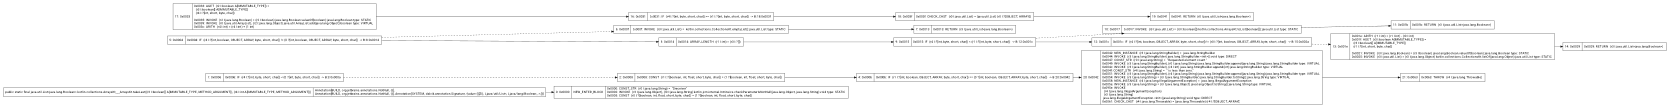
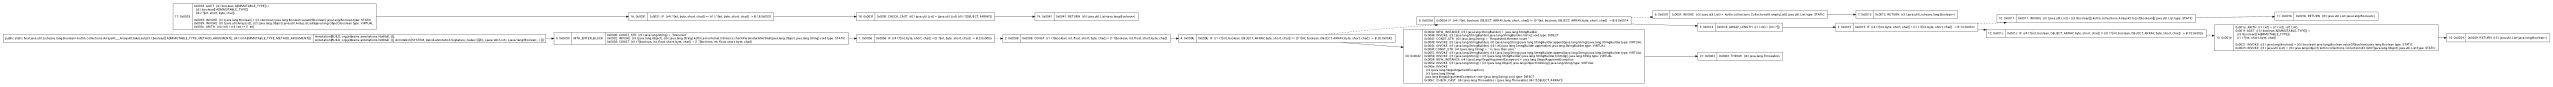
edge "4: 0x000b" -> "5: 0x000d": added
edge "0: 0x0000" -> "1: 0x0006": added
node "0: 0x0000": text "NEW_ENTER_BLOCK" -> "MTH_ENTER_BLOCK"
